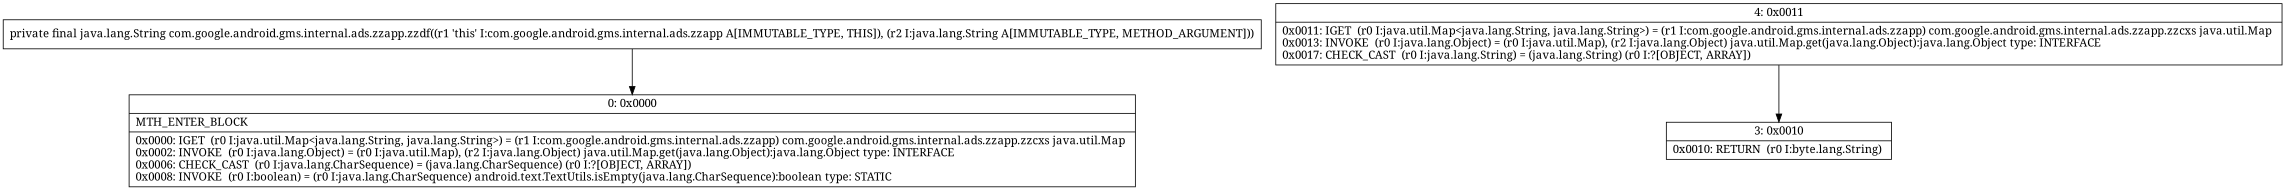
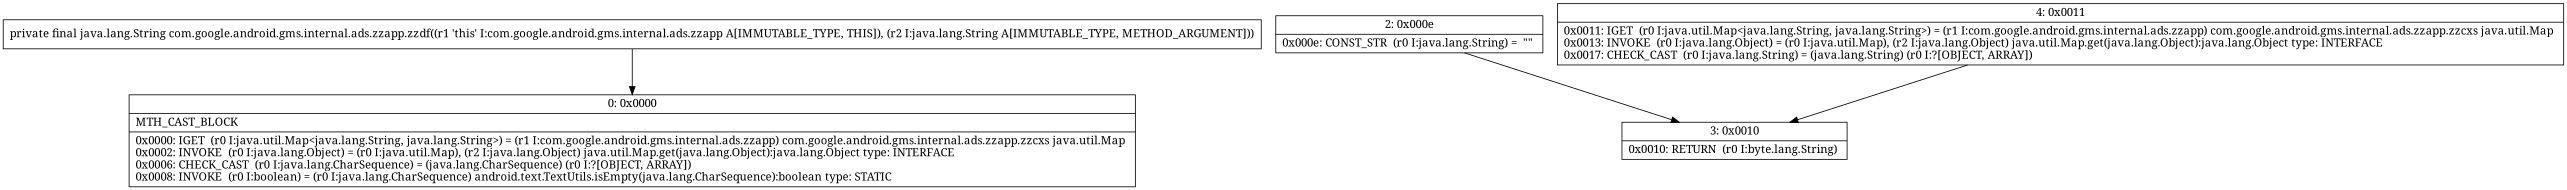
node "2: 0x000e": added
node "0: 0x0000": text "MTH_ENTER_BLOCK" -> "MTH_CAST_BLOCK"
